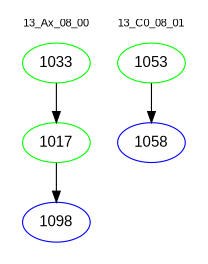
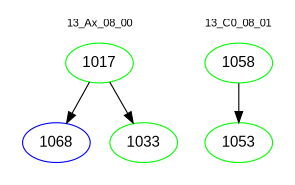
edge "1033" -> "1017": reversed
edge "1053" -> "1058": reversed
node "1058": color blue -> green
node "1098": label "1098" -> "1068"
